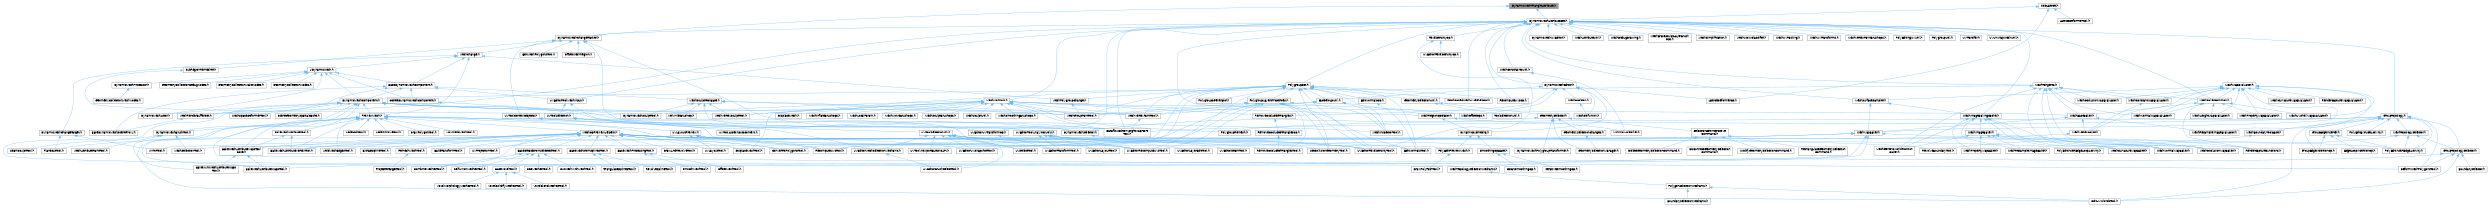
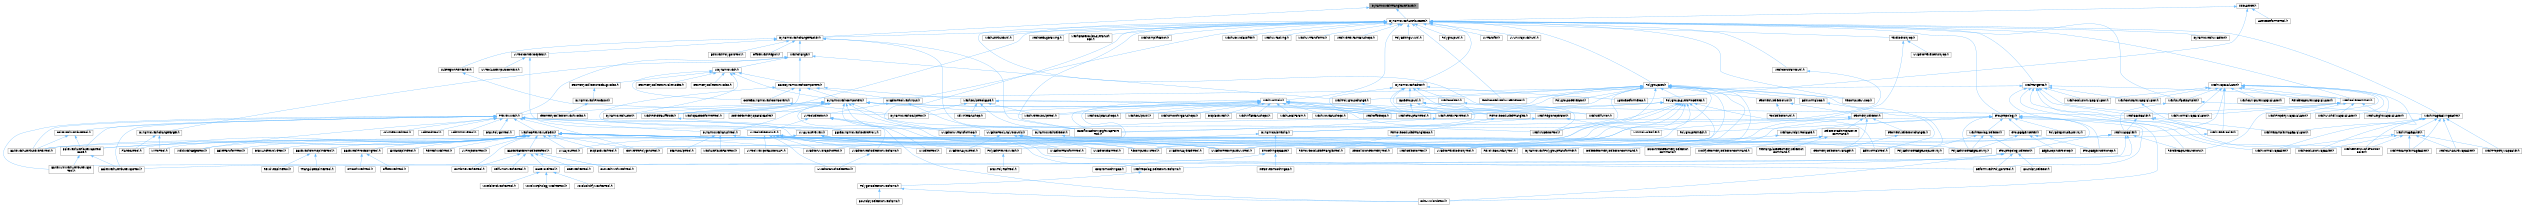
edge "DynamicMeshProcessor.h" -> "UDynamicMesh.h": now "DynamicMeshProcessor.h" -> "GeometryCollectionDebugNodes.h"
edge "UVToolSelectionAPI.h" -> "UVToolSelection.h": added
node "ProjectToTargetTool.h": removed
